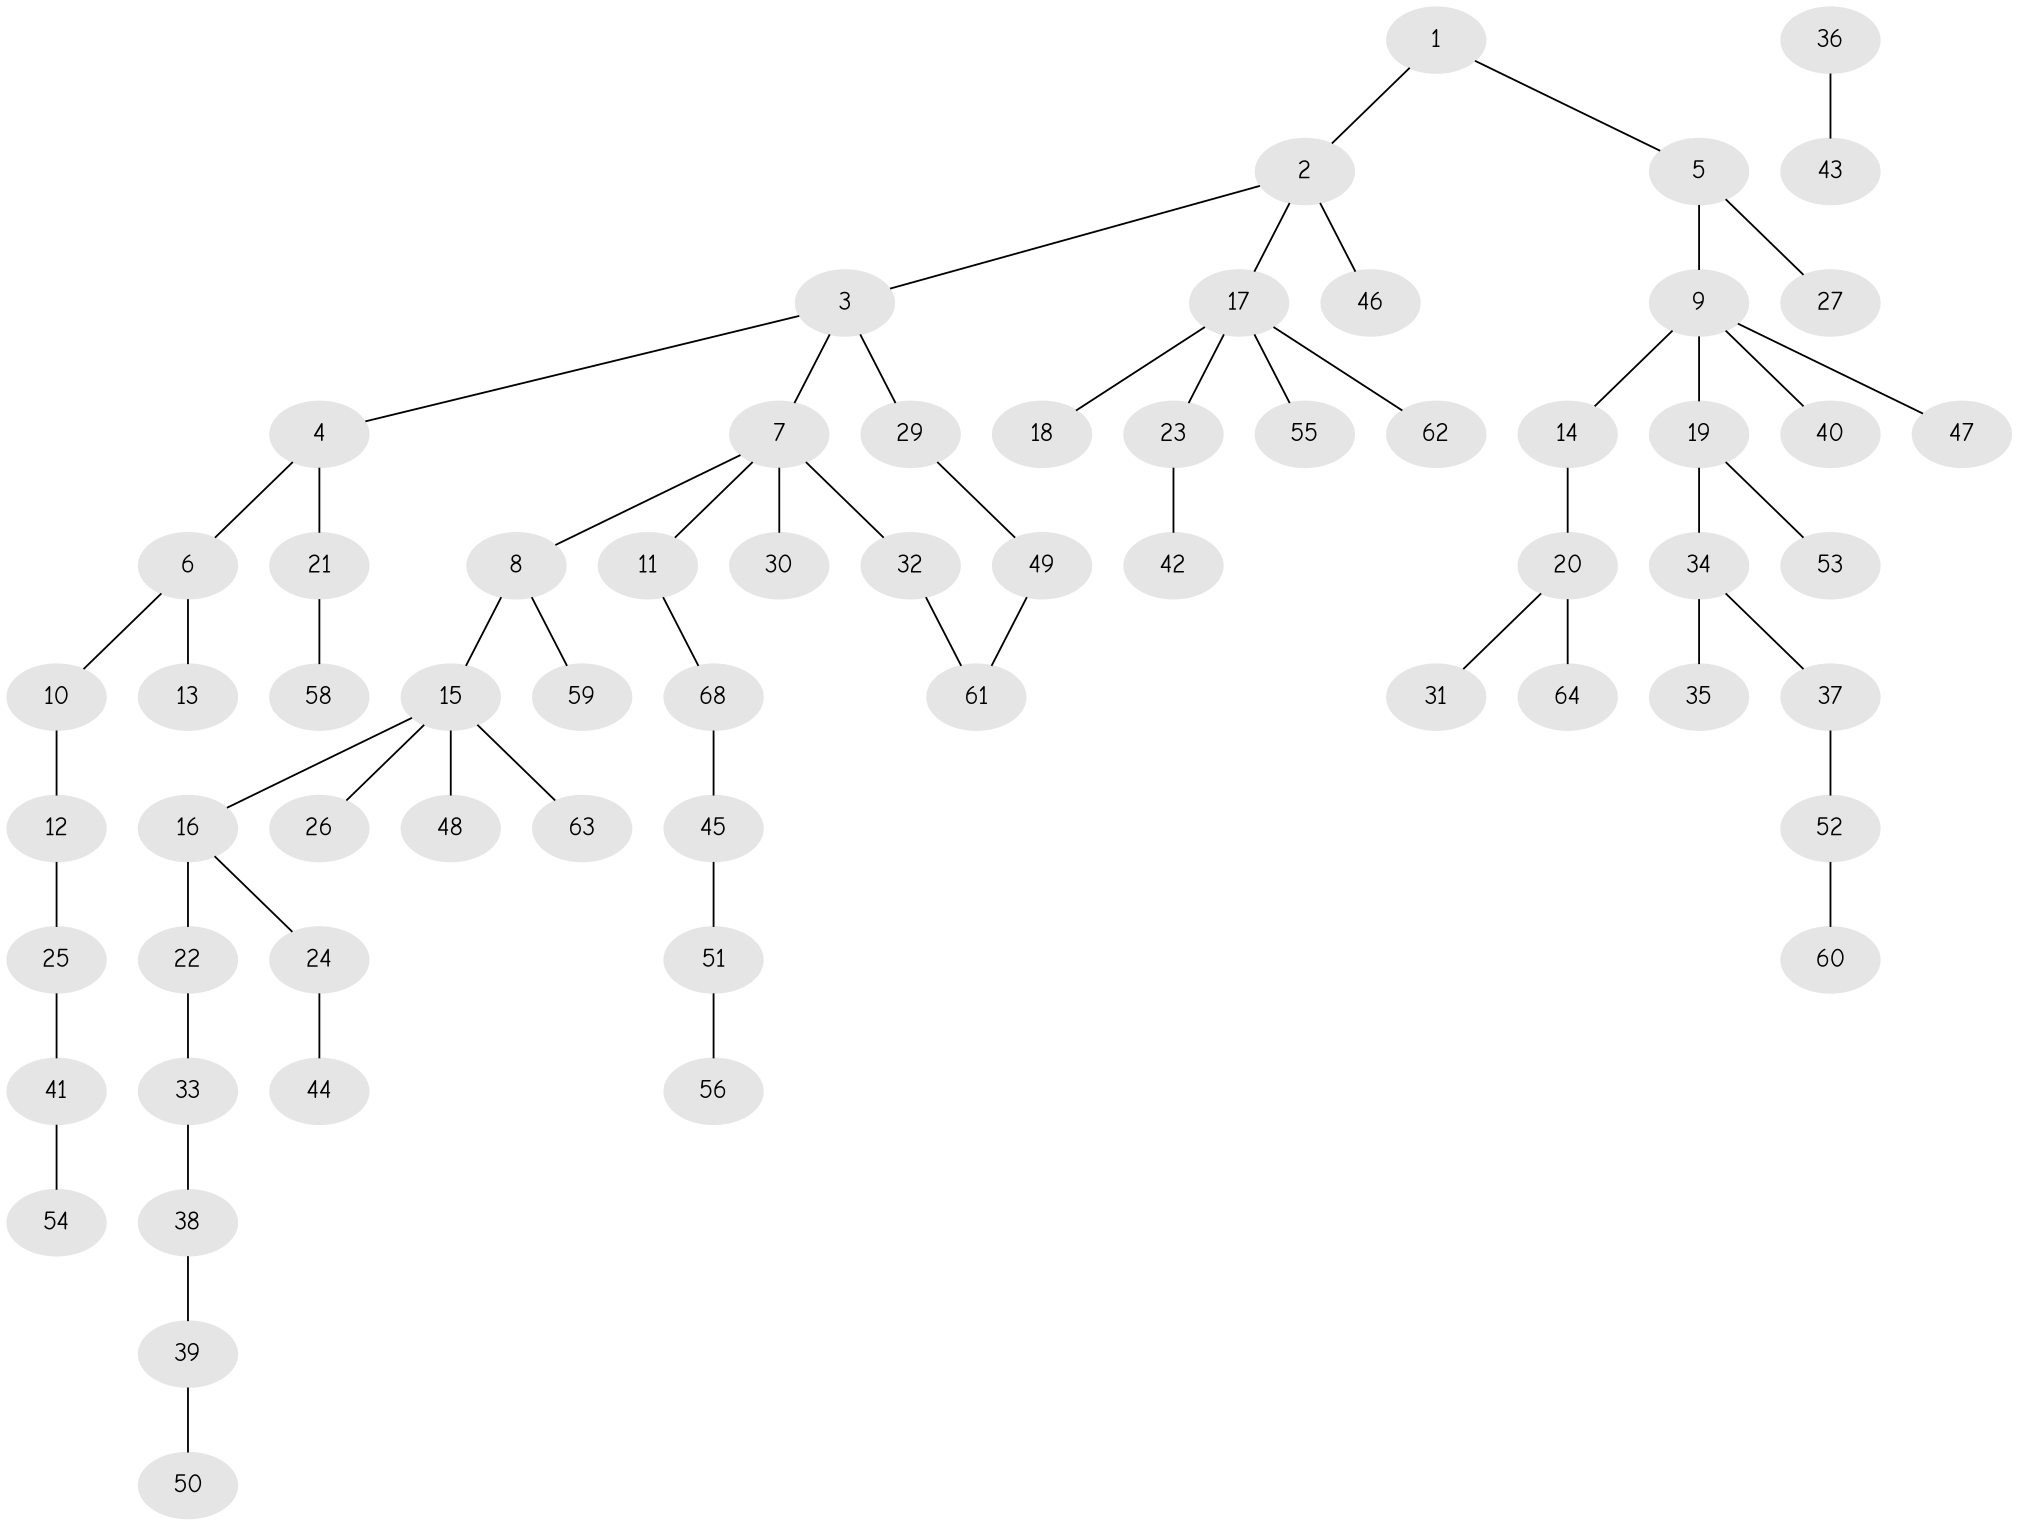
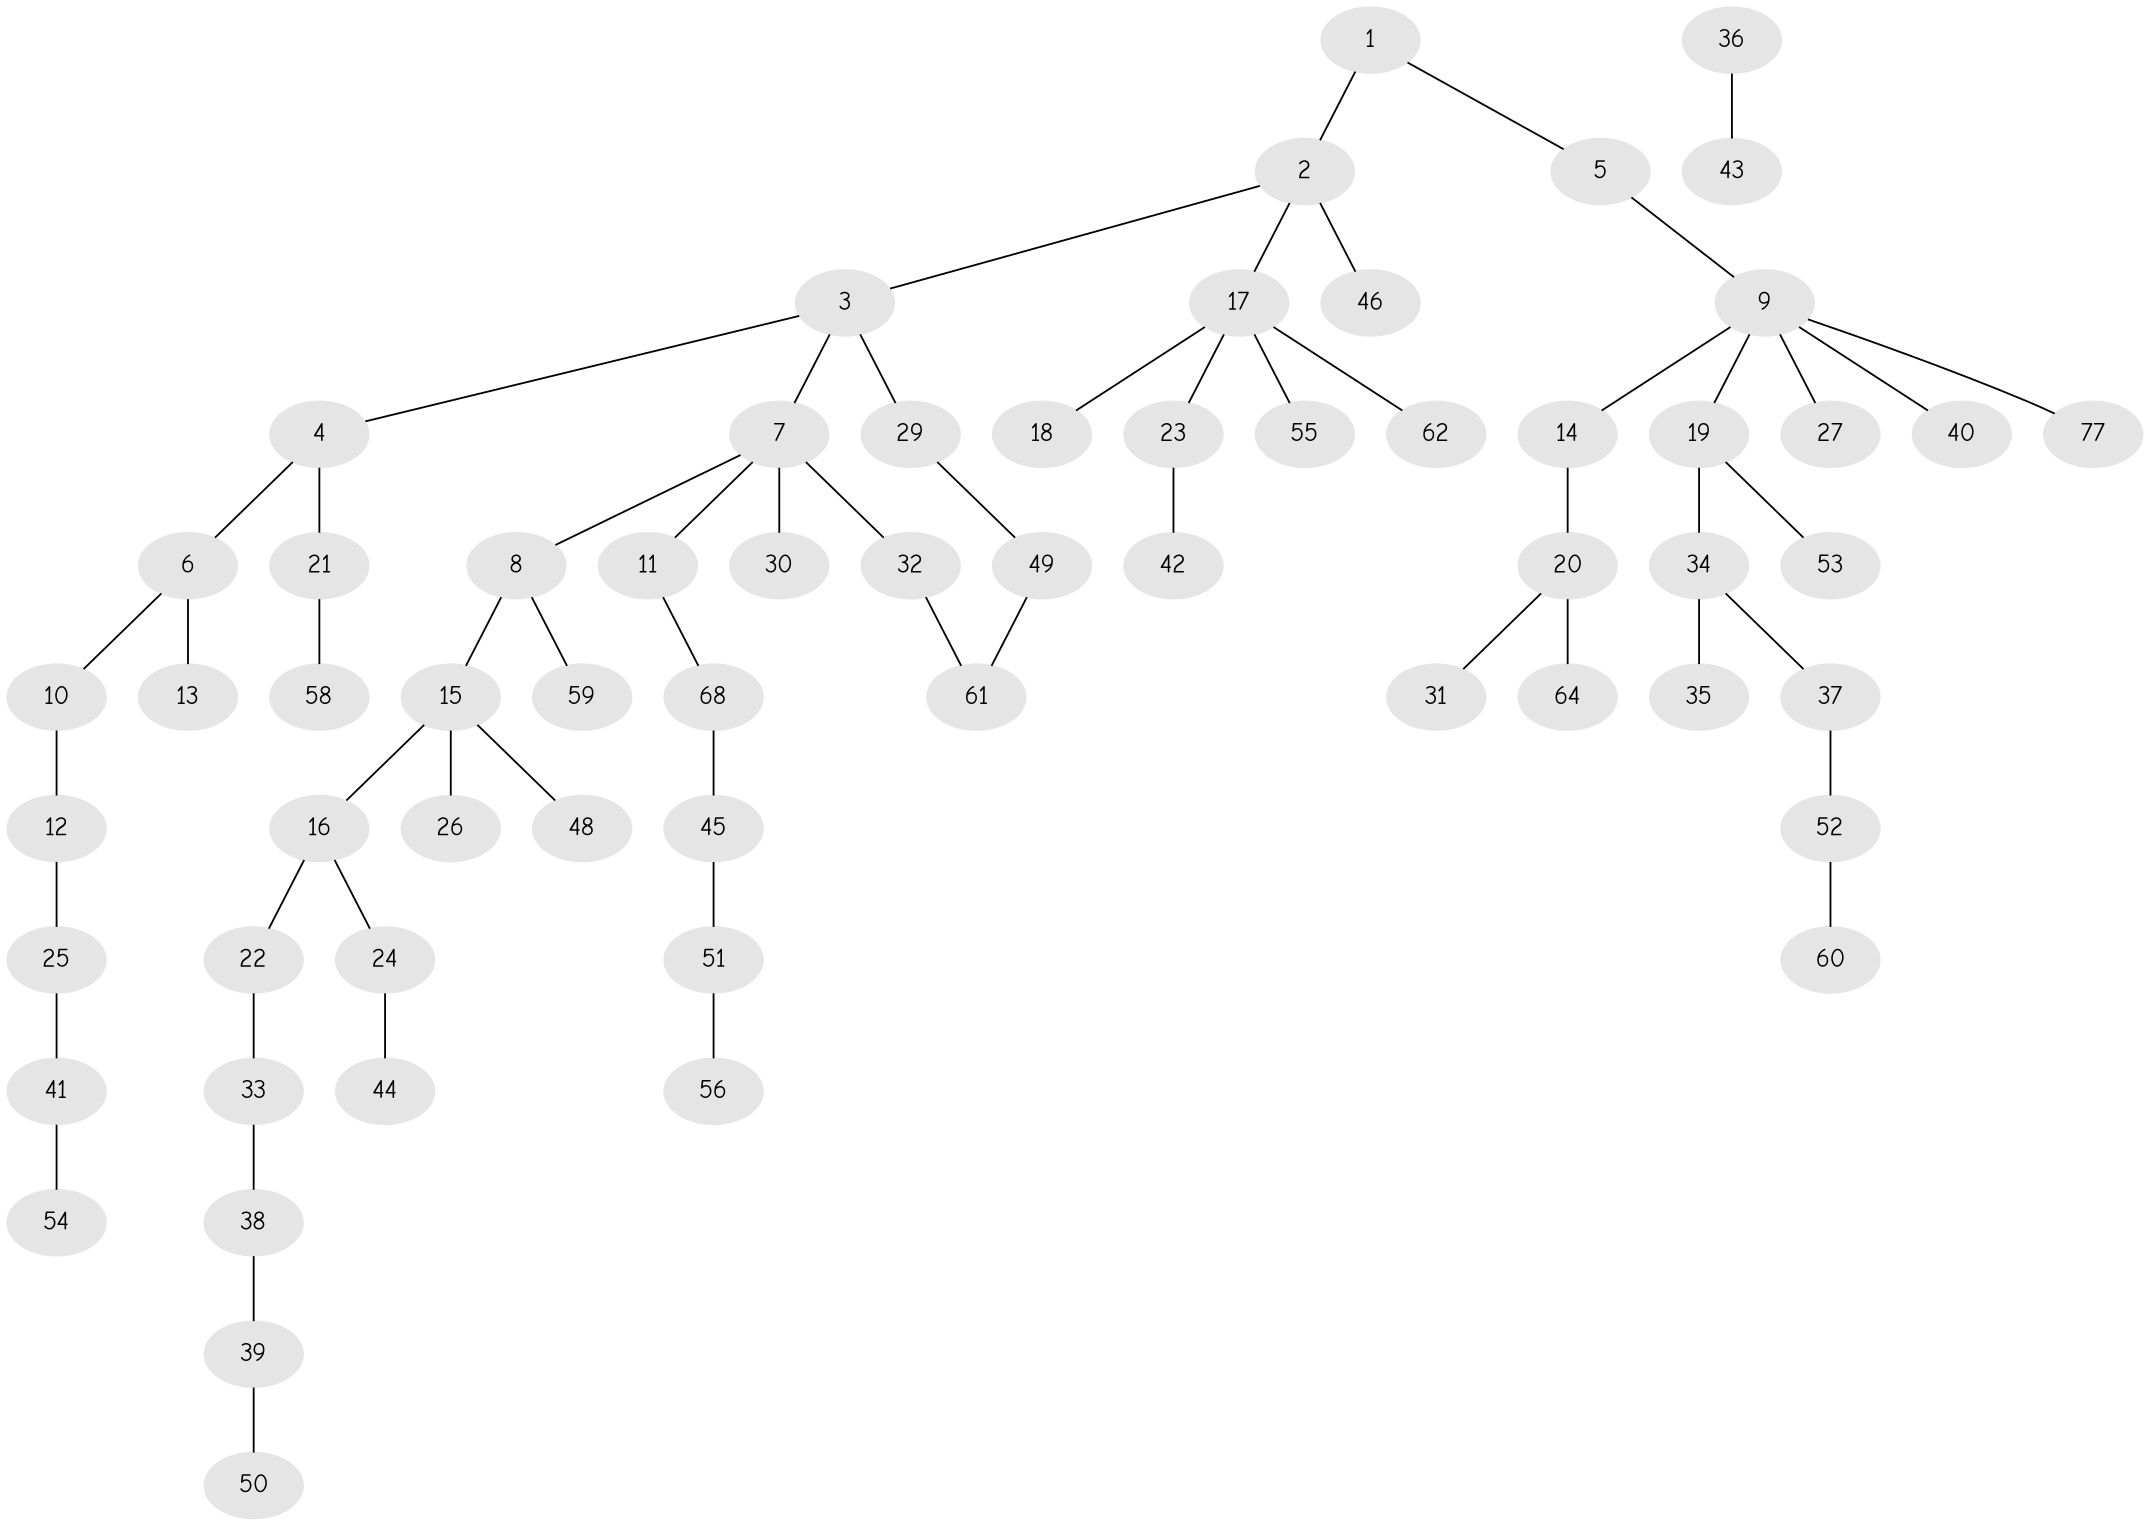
edge "5" -- "27": now "9" -- "27"
node "47": label "47" -> "77"
node "63": removed
